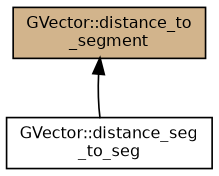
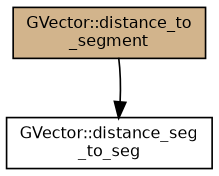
edge "GVector::distance_seg _to_seg" -> "GVector::distance_to _segment": reversed
